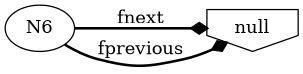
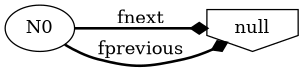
node "N6": label "N6" -> "N0"
